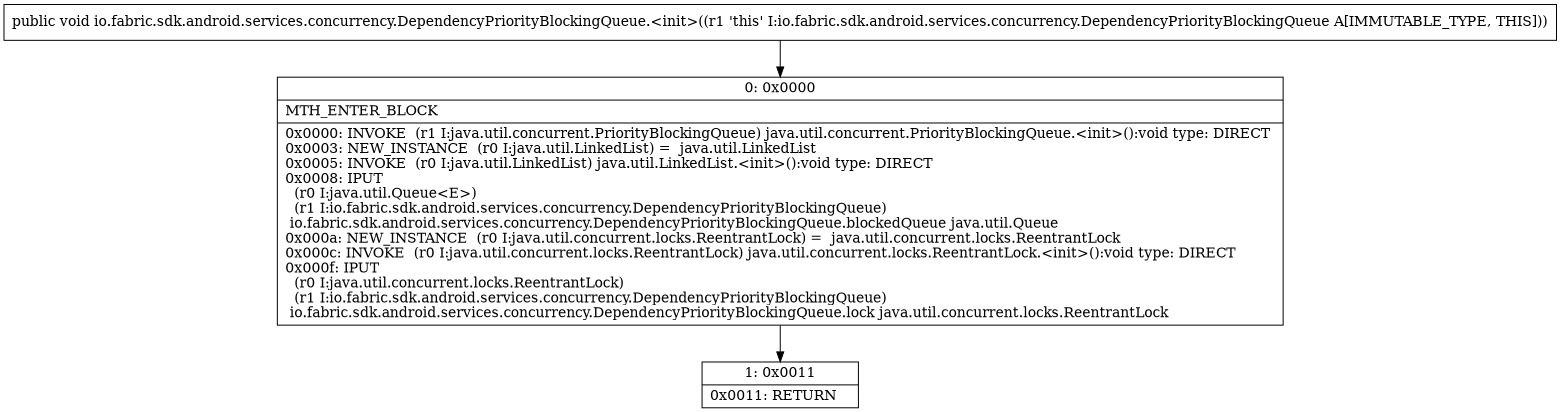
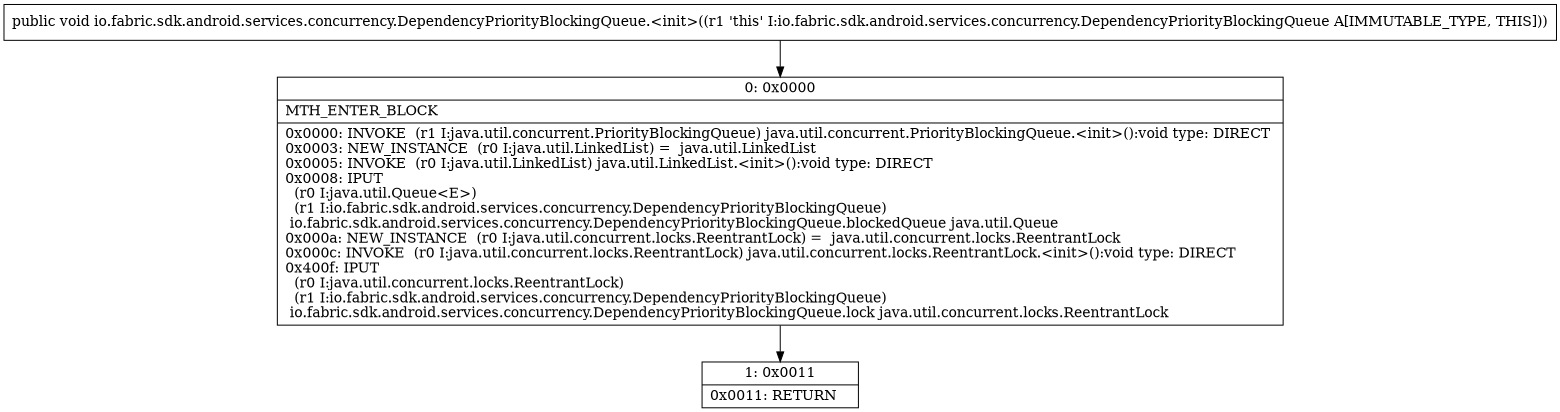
node "0: 0x0000": text "0x000f: IPUT" -> "0x400f: IPUT"
